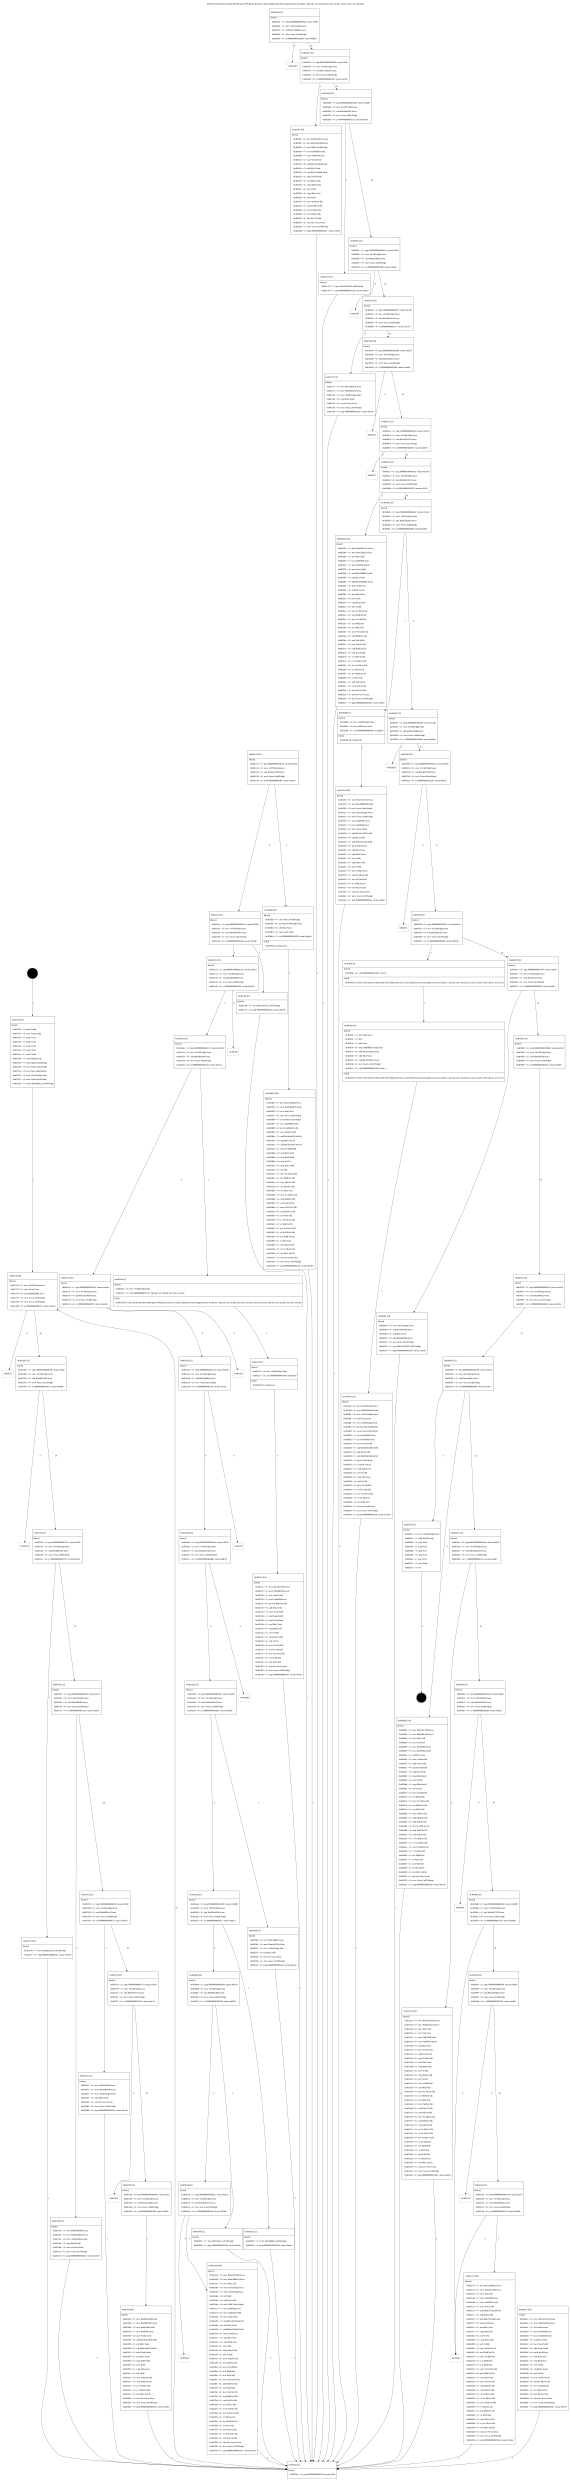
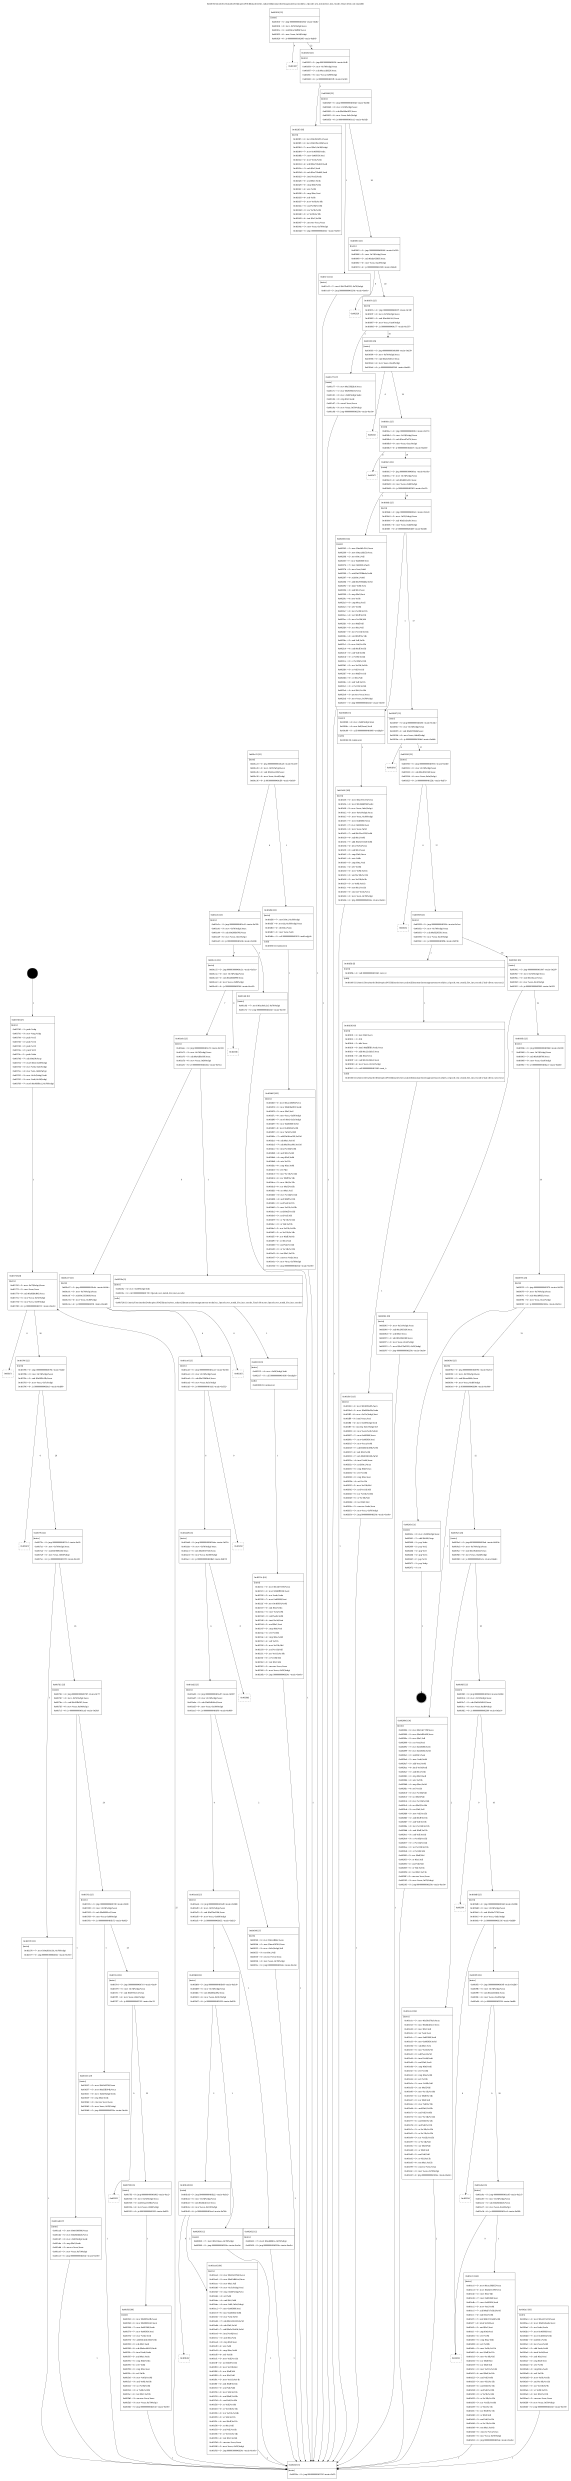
edge "0x40182f [25]" -> "0x401848 [25]": removed, label "21"
edge "0x40198d [25]" -> "0x40245e [21]": now "0x401974 [25]" -> "0x40245e [21]"
